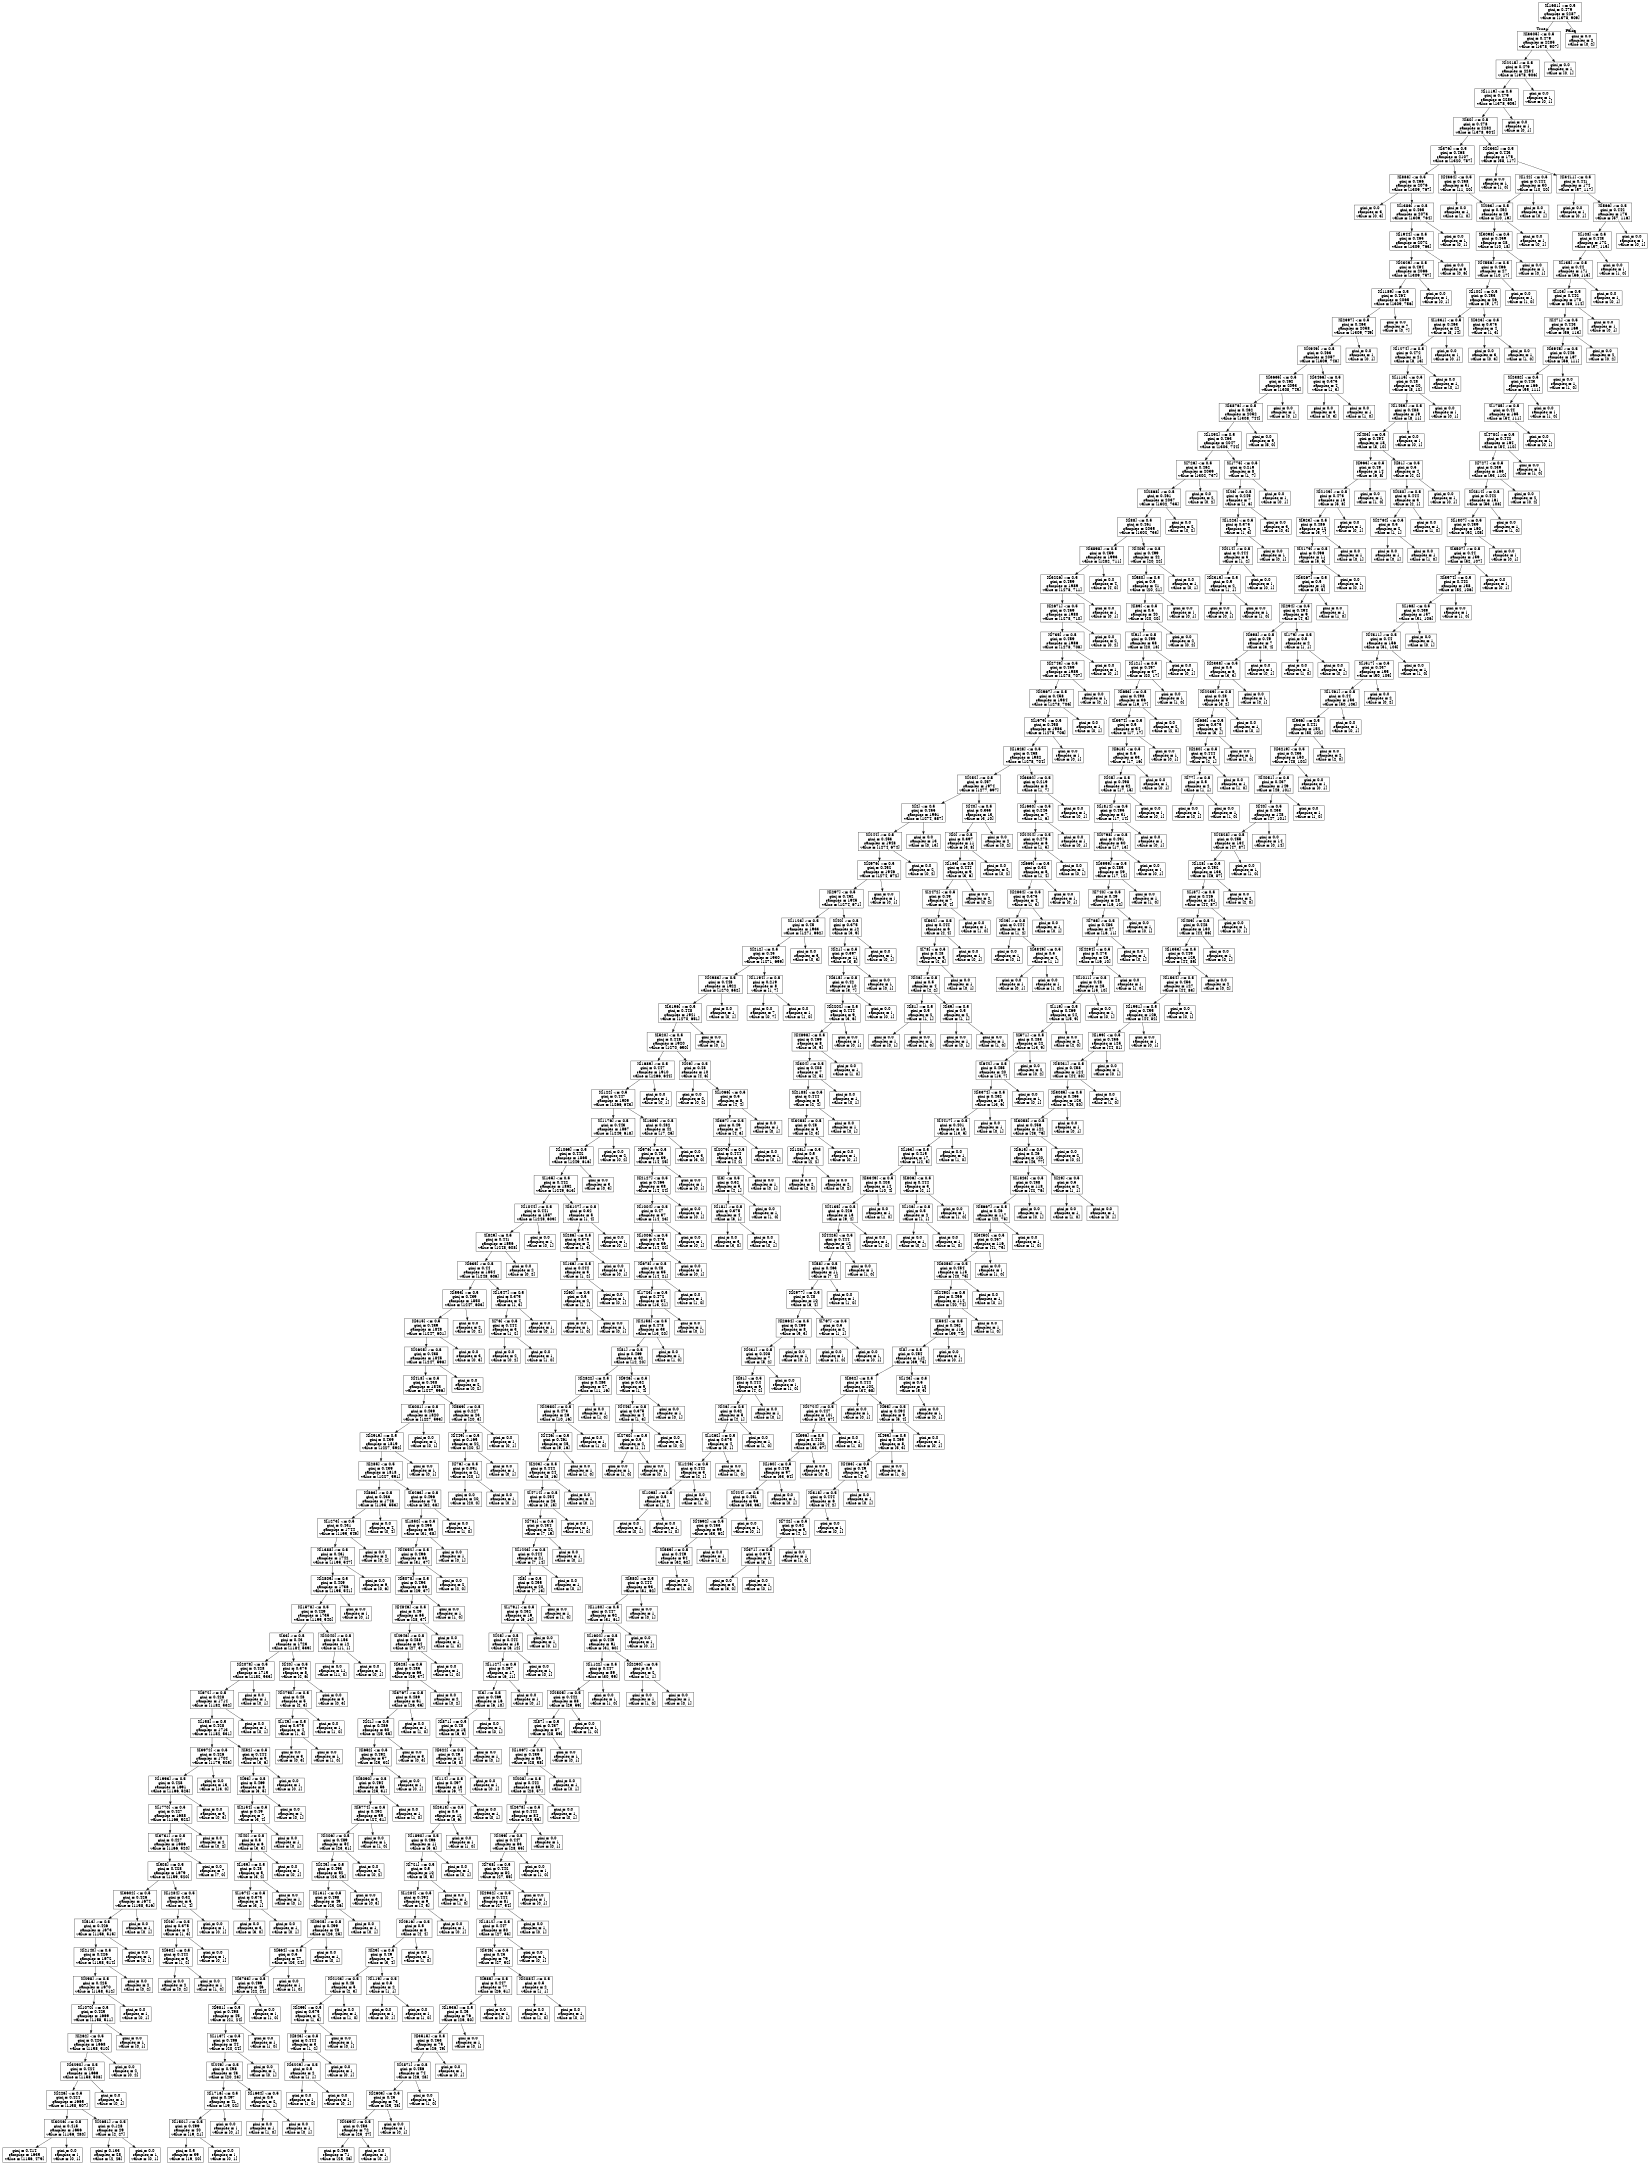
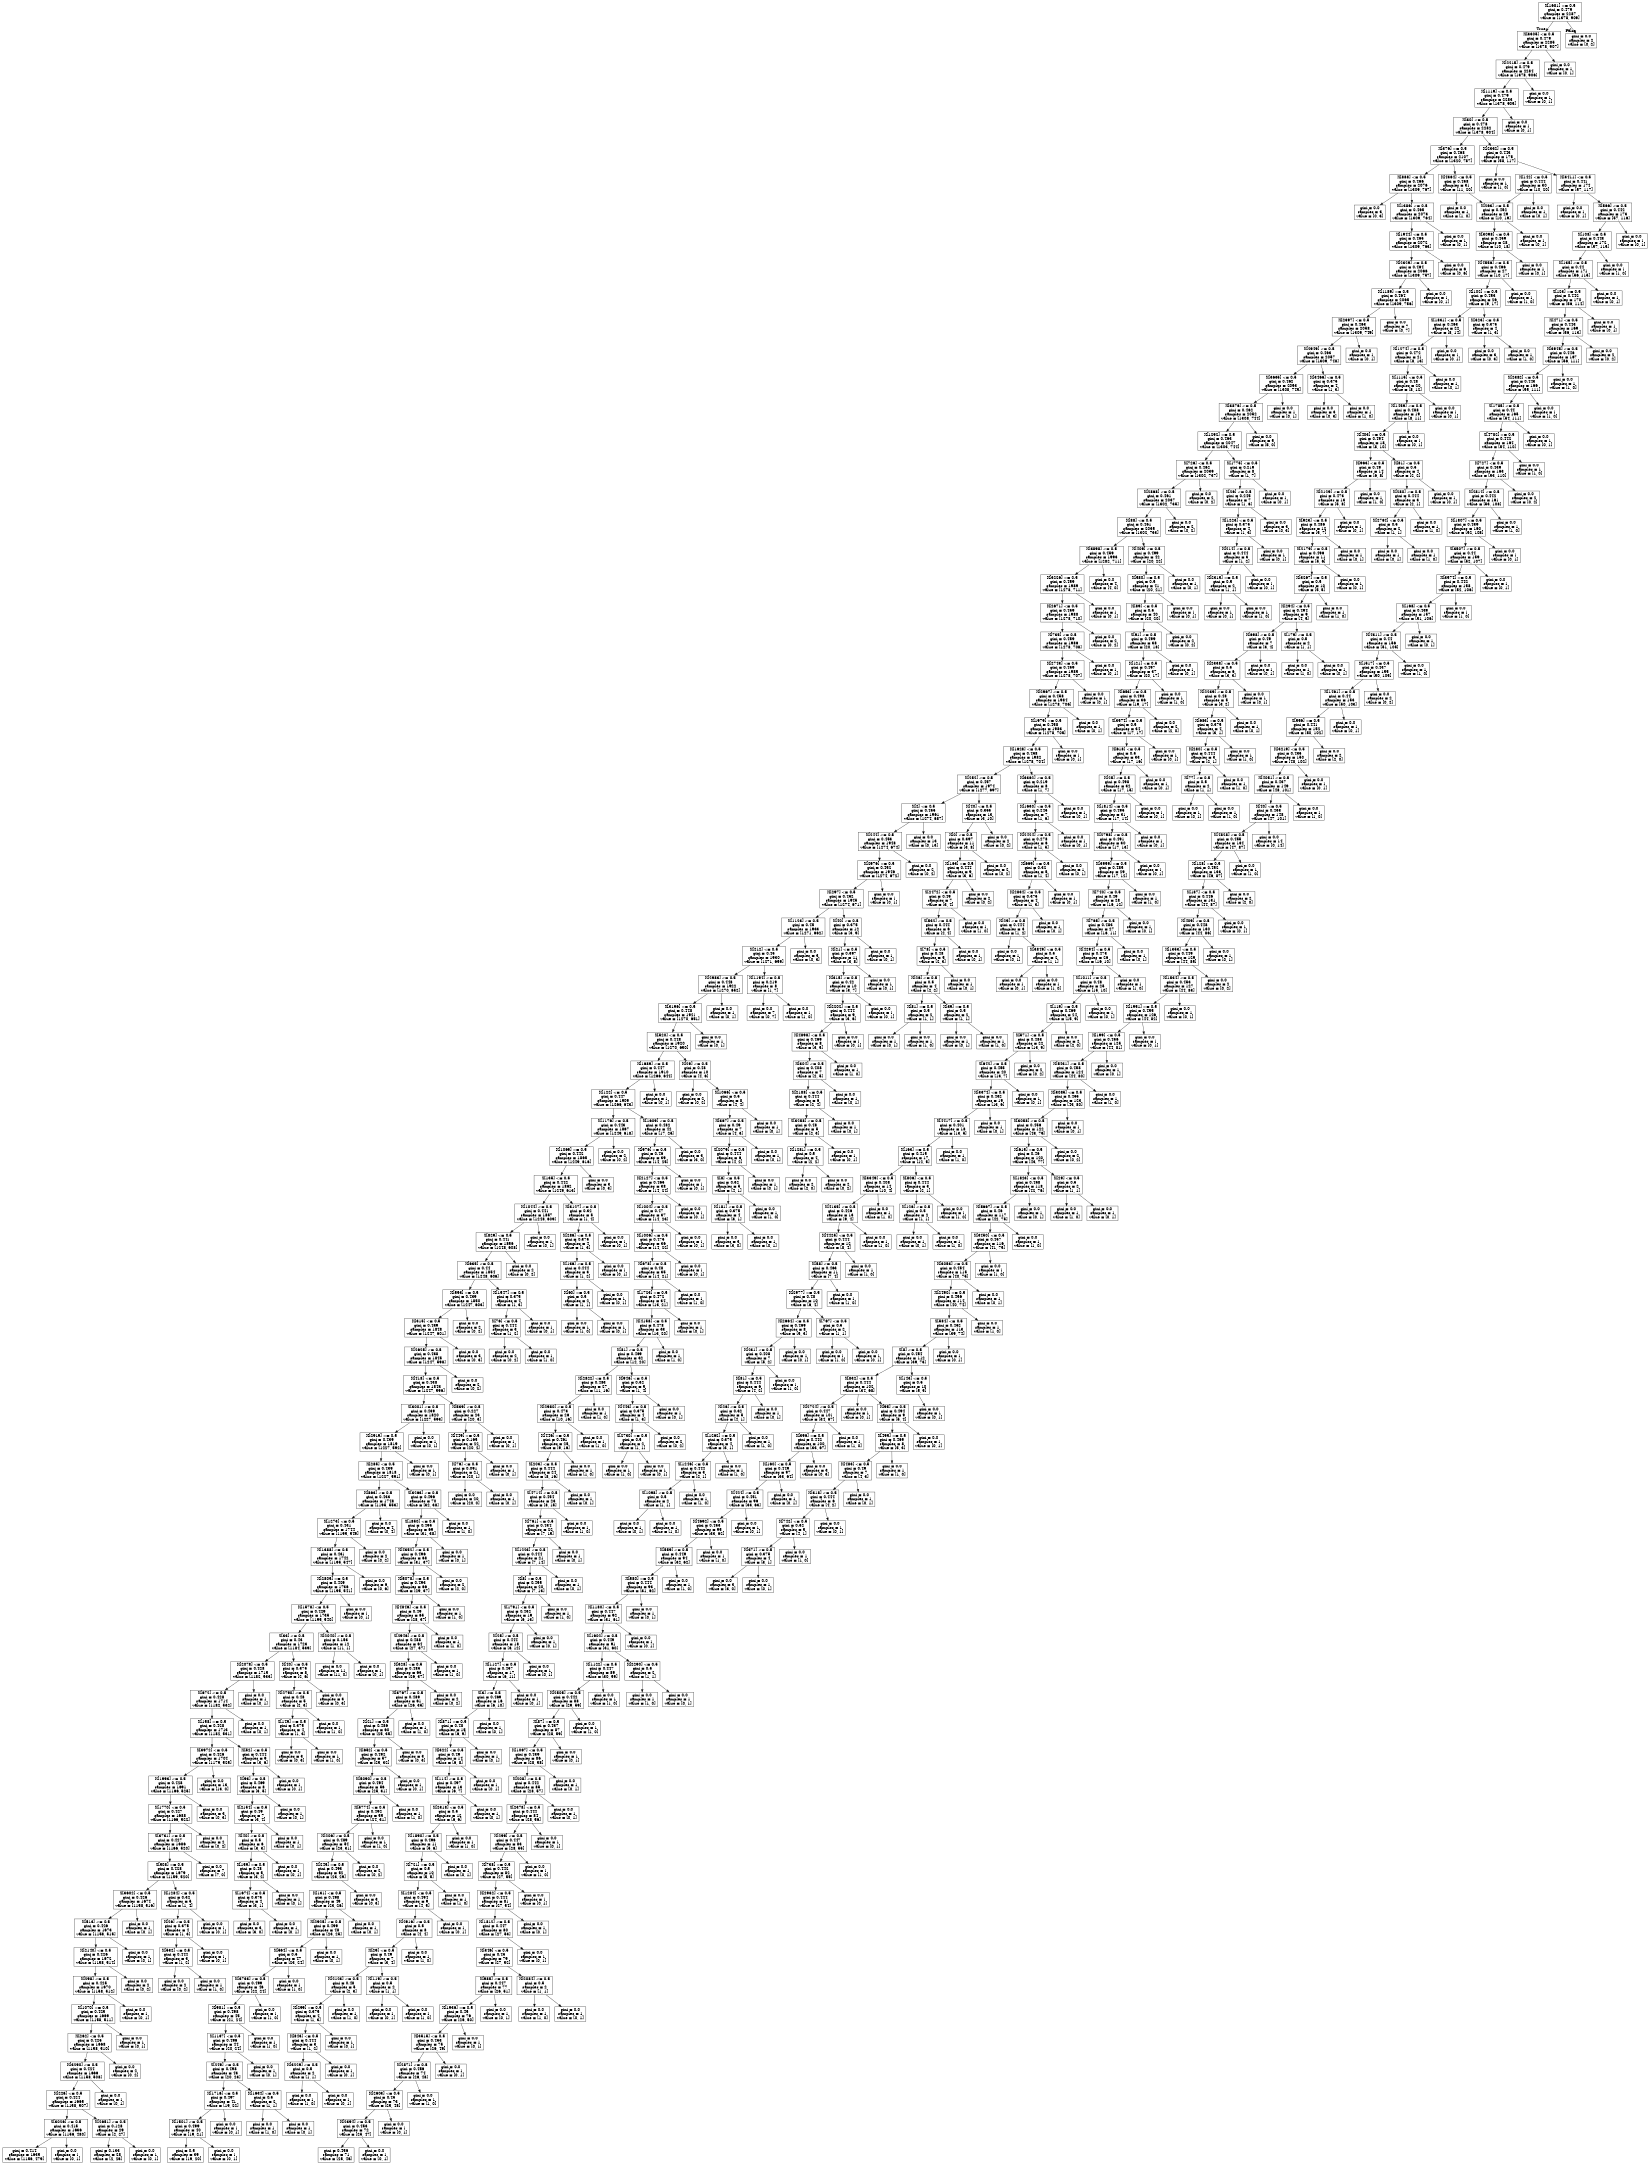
edge "X[1785] <= 0.5 gini = 0.44 samples = 165 value = [54, 111]" -> "X[4782] <= 0.5 gini = 0.442 samples = 164 value = [54, 110]": added
edge "X[559] <= 0.5 gini = 0.449 samples = 94 value = [32, 62]" -> "X[580] <= 0.5 gini = 0.444 samples = 93 value = [31, 62]": added
edge "X[245] <= 0.5 gini = 0.493 samples = 52 value = [23, 29]" -> "X[131] <= 0.5 gini = 0.498 samples = 49 value = [23, 26]": removed
edge "X[1812] <= 0.5 gini = 0.447 samples = 80 value = [27, 53]" -> "X[346] <= 0.5 gini = 0.45 samples = 79 value = [27, 52]": removed
